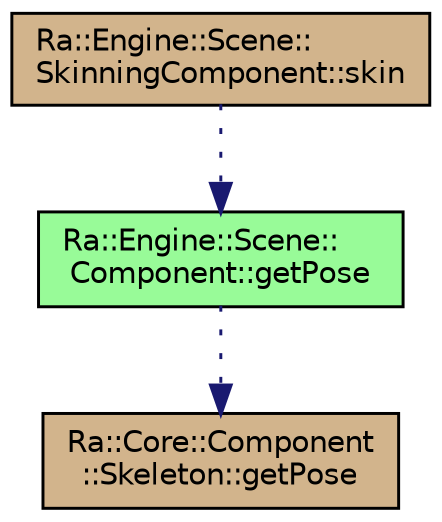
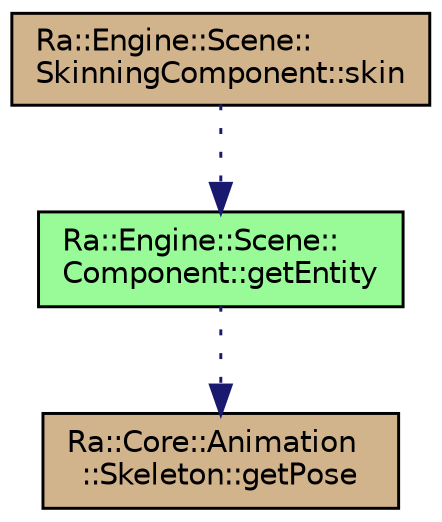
node "Ra::Engine::Scene:: Component::getPose": label "Ra::Engine::Scene:: Component::getPose" -> "Ra::Engine::Scene:: Component::getEntity"
node "Ra::Core::Component ::Skeleton::getPose": label "Ra::Core::Component ::Skeleton::getPose" -> "Ra::Core::Animation ::Skeleton::getPose"
